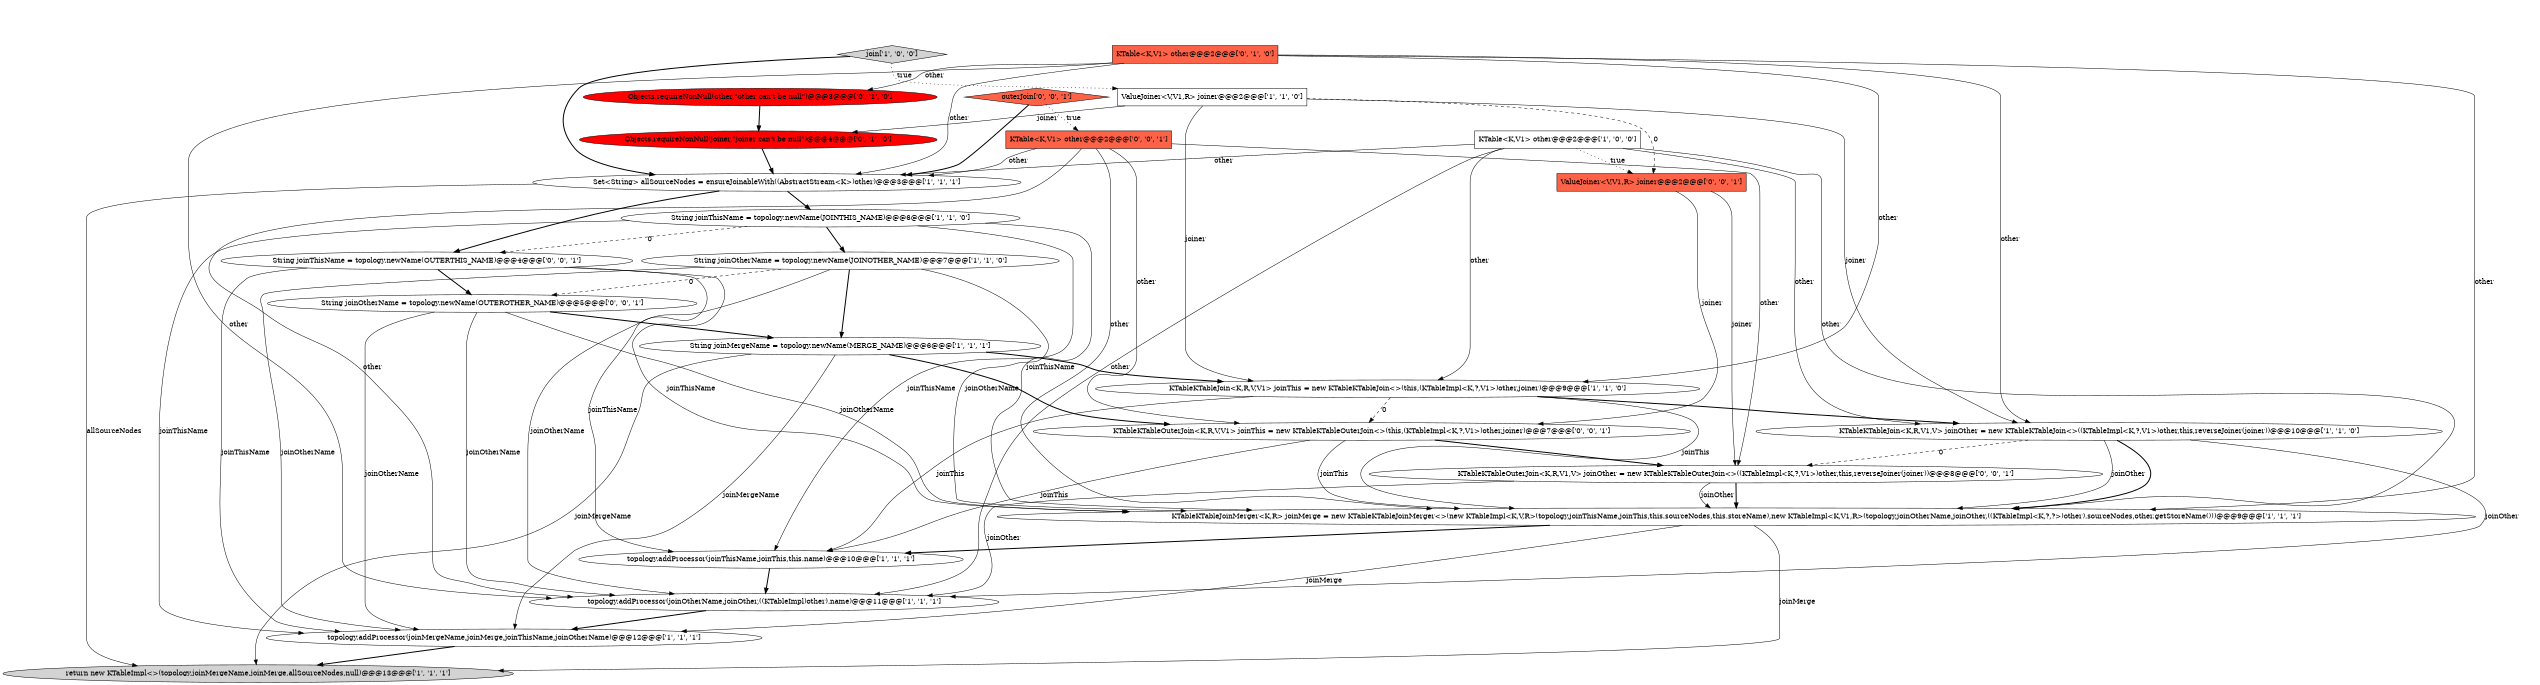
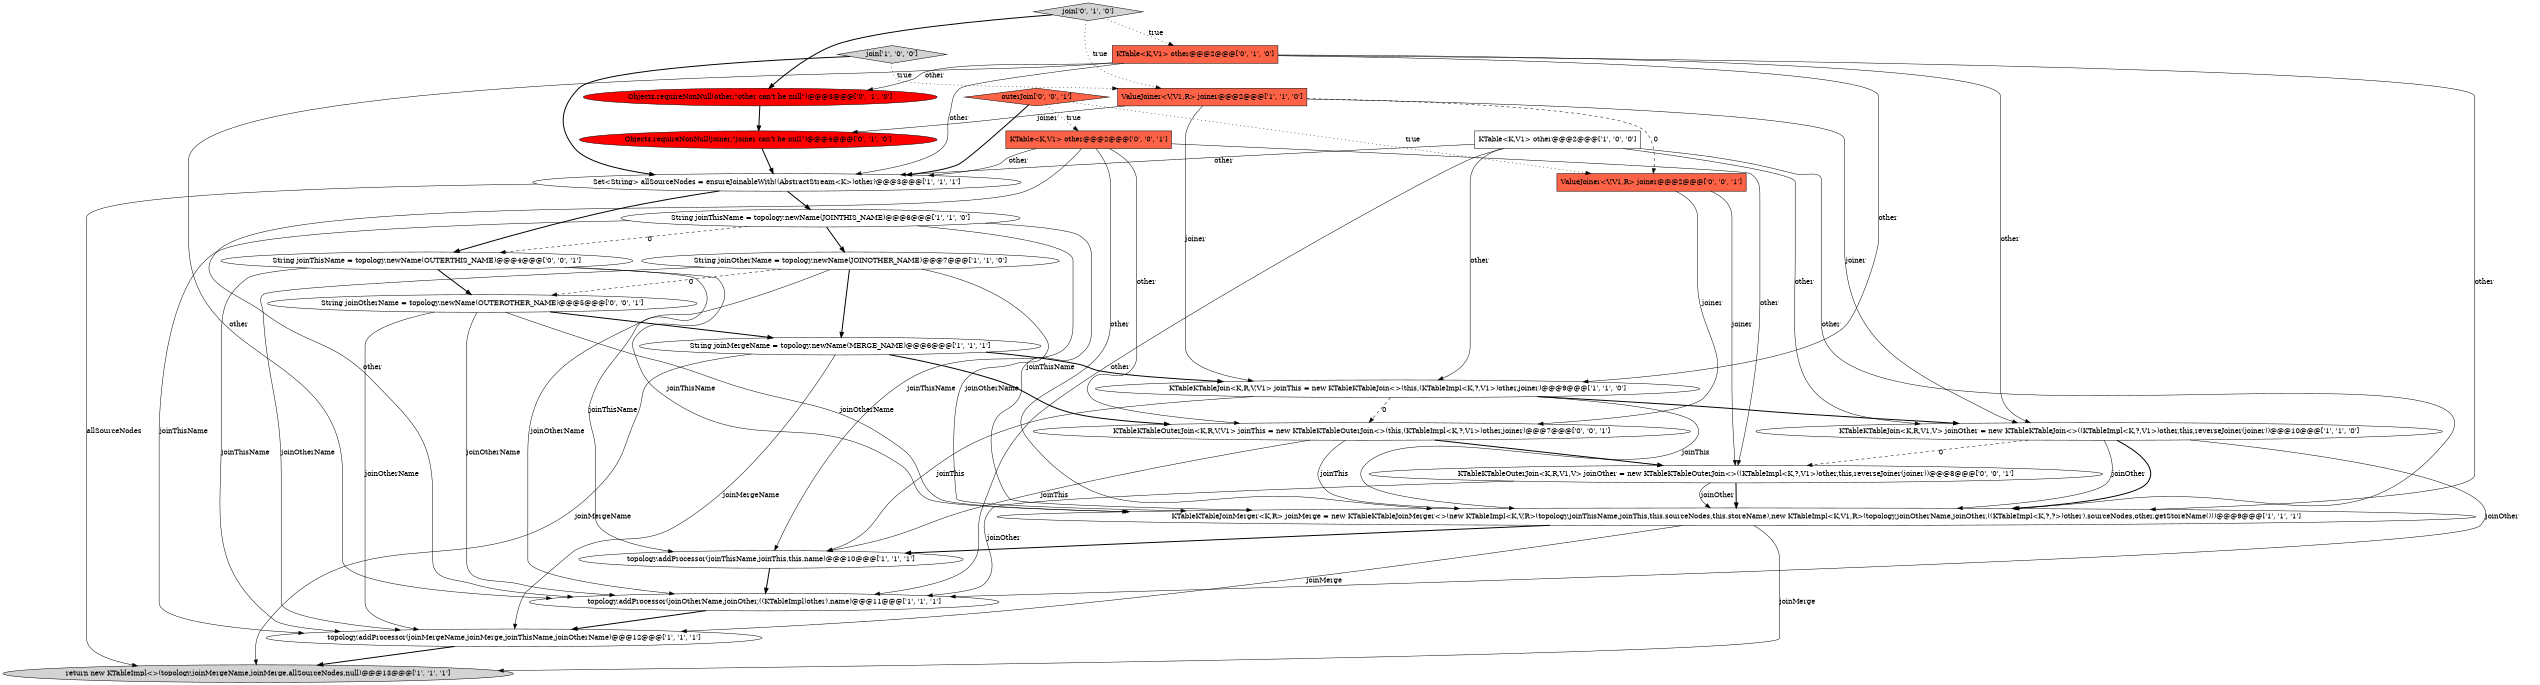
node "join['0', '1', '0']": added
node "ValueJoiner<V,V1,R> joiner@@@2@@@['1', '1', '0']": fillcolor white -> tomato
edge "KTable<K,V1> other@@@2@@@['1', '0', '0']" -> "ValueJoiner<V,V1,R> joiner@@@2@@@['0', '0', '1']": now "outerJoin['0', '0', '1']" -> "ValueJoiner<V,V1,R> joiner@@@2@@@['0', '0', '1']"
